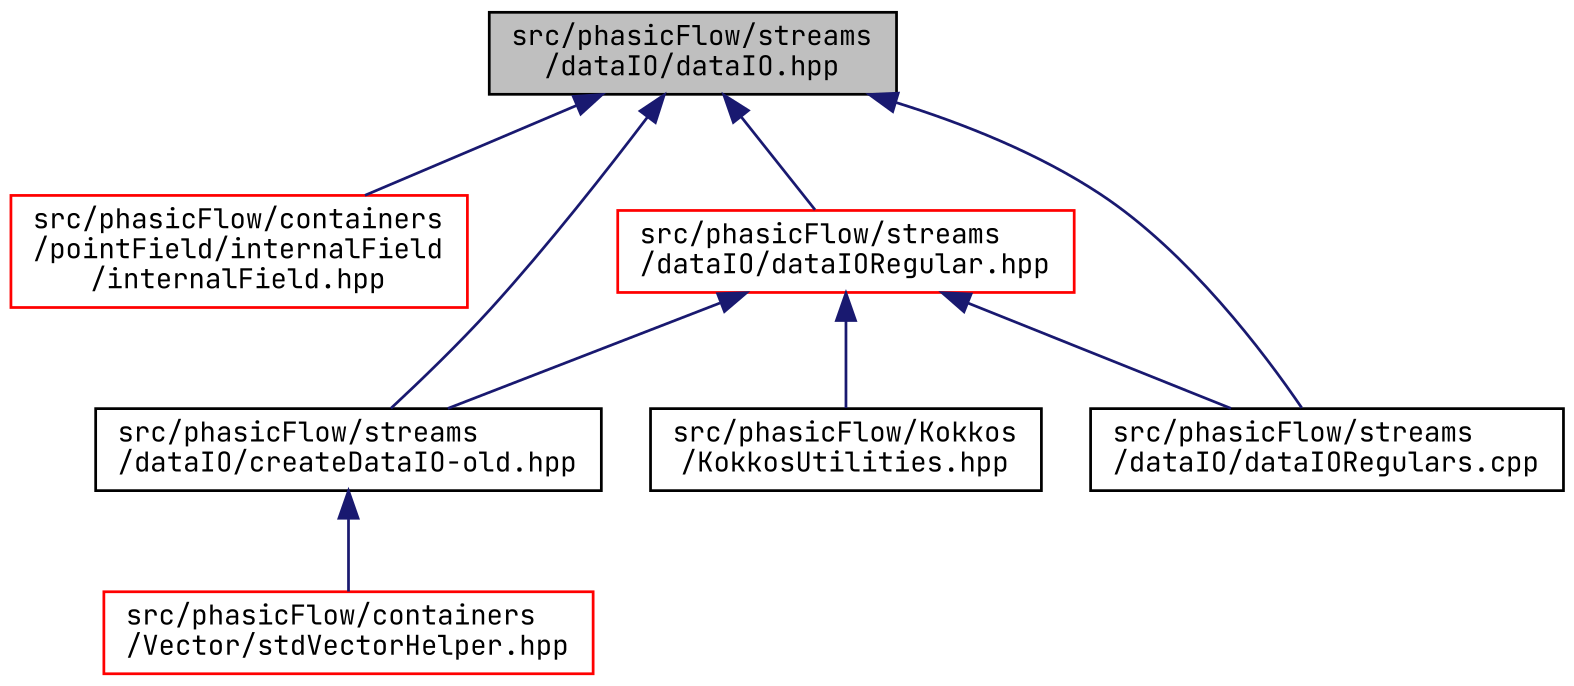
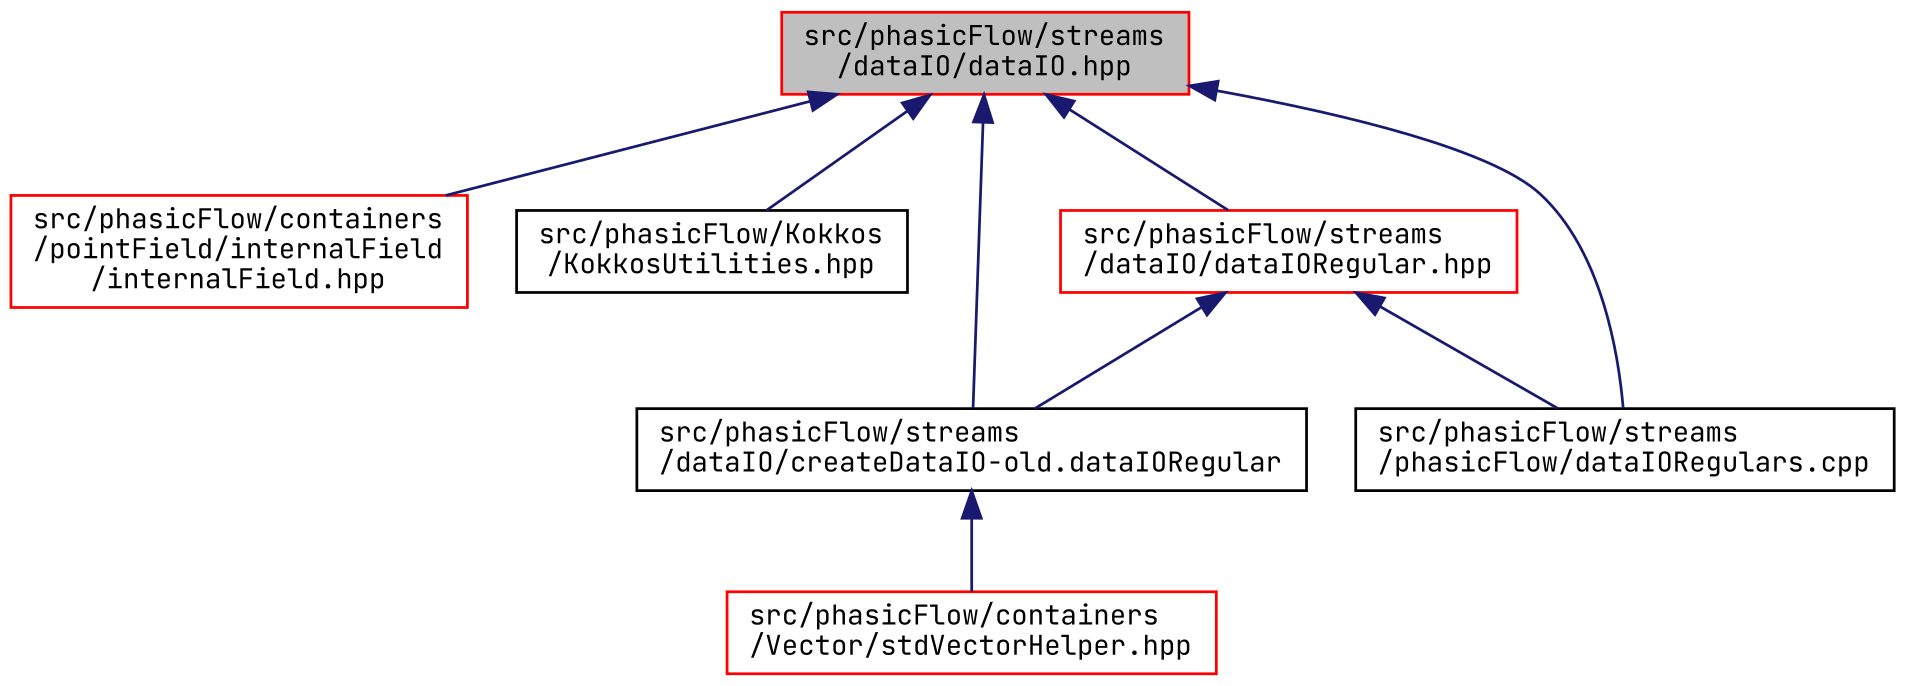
node "src/phasicFlow/streams /dataIO/dataIO.hpp": color black -> red
edge "src/phasicFlow/Kokkos /KokkosUtilities.hpp" -> "src/phasicFlow/streams /dataIO/dataIORegular.hpp": now "src/phasicFlow/Kokkos /KokkosUtilities.hpp" -> "src/phasicFlow/streams /dataIO/dataIO.hpp"
node "src/phasicFlow/streams /dataIO/createDataIO-old.hpp": label "src/phasicFlow/streams /dataIO/createDataIO-old.hpp" -> "src/phasicFlow/streams /dataIO/createDataIO-old.dataIORegular"
node "src/phasicFlow/streams /dataIO/dataIORegulars.cpp": label "src/phasicFlow/streams /dataIO/dataIORegulars.cpp" -> "src/phasicFlow/streams /phasicFlow/dataIORegulars.cpp"
